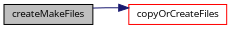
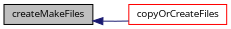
edge "createMakeFiles" -> "copyOrCreateFiles": reversed
